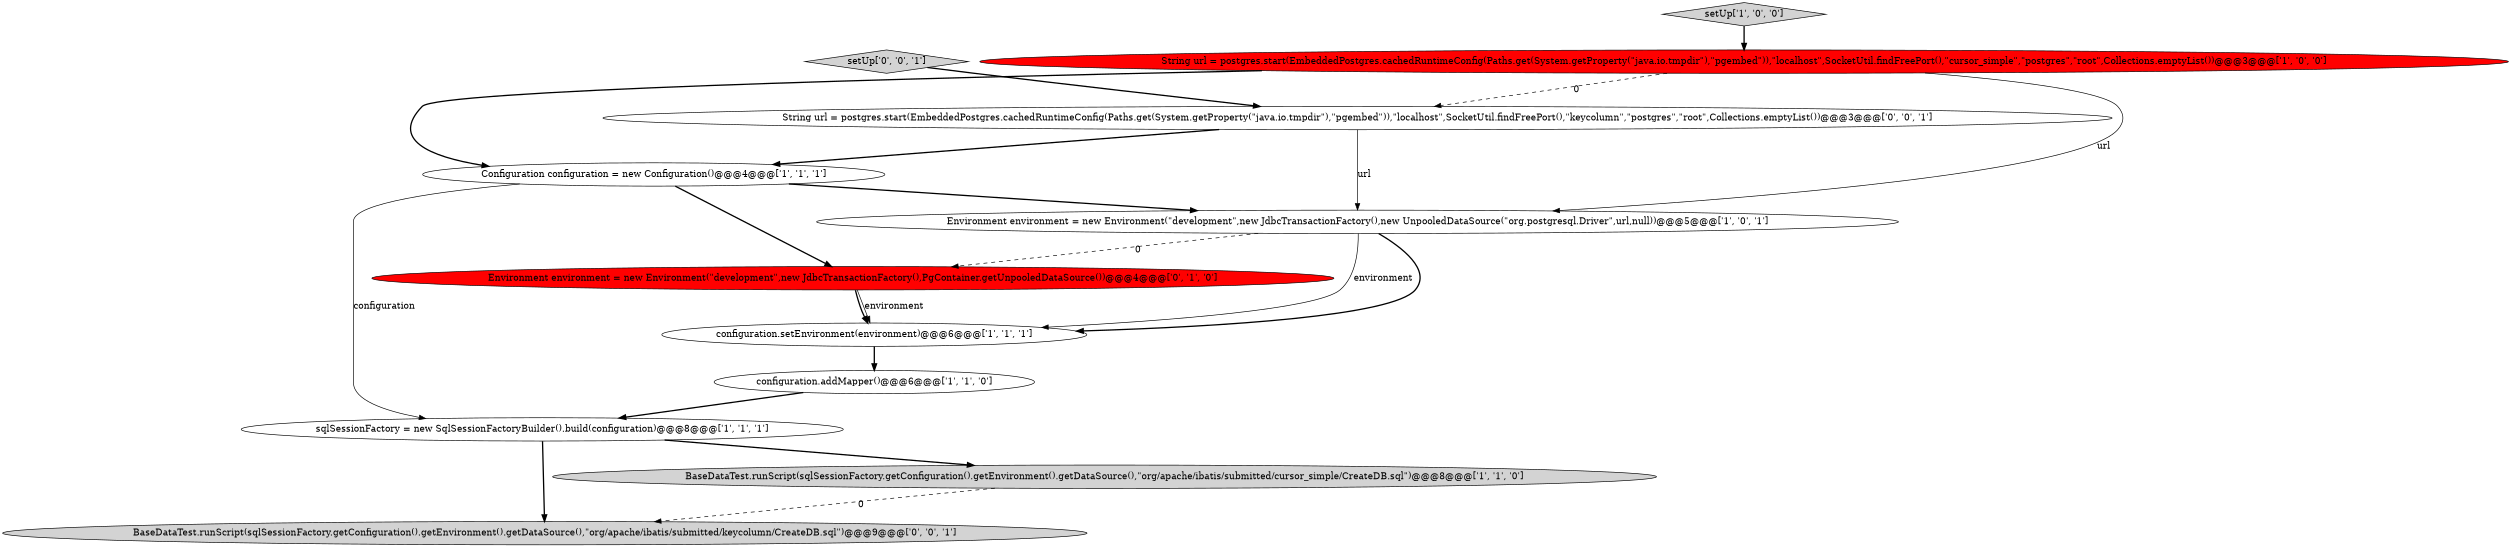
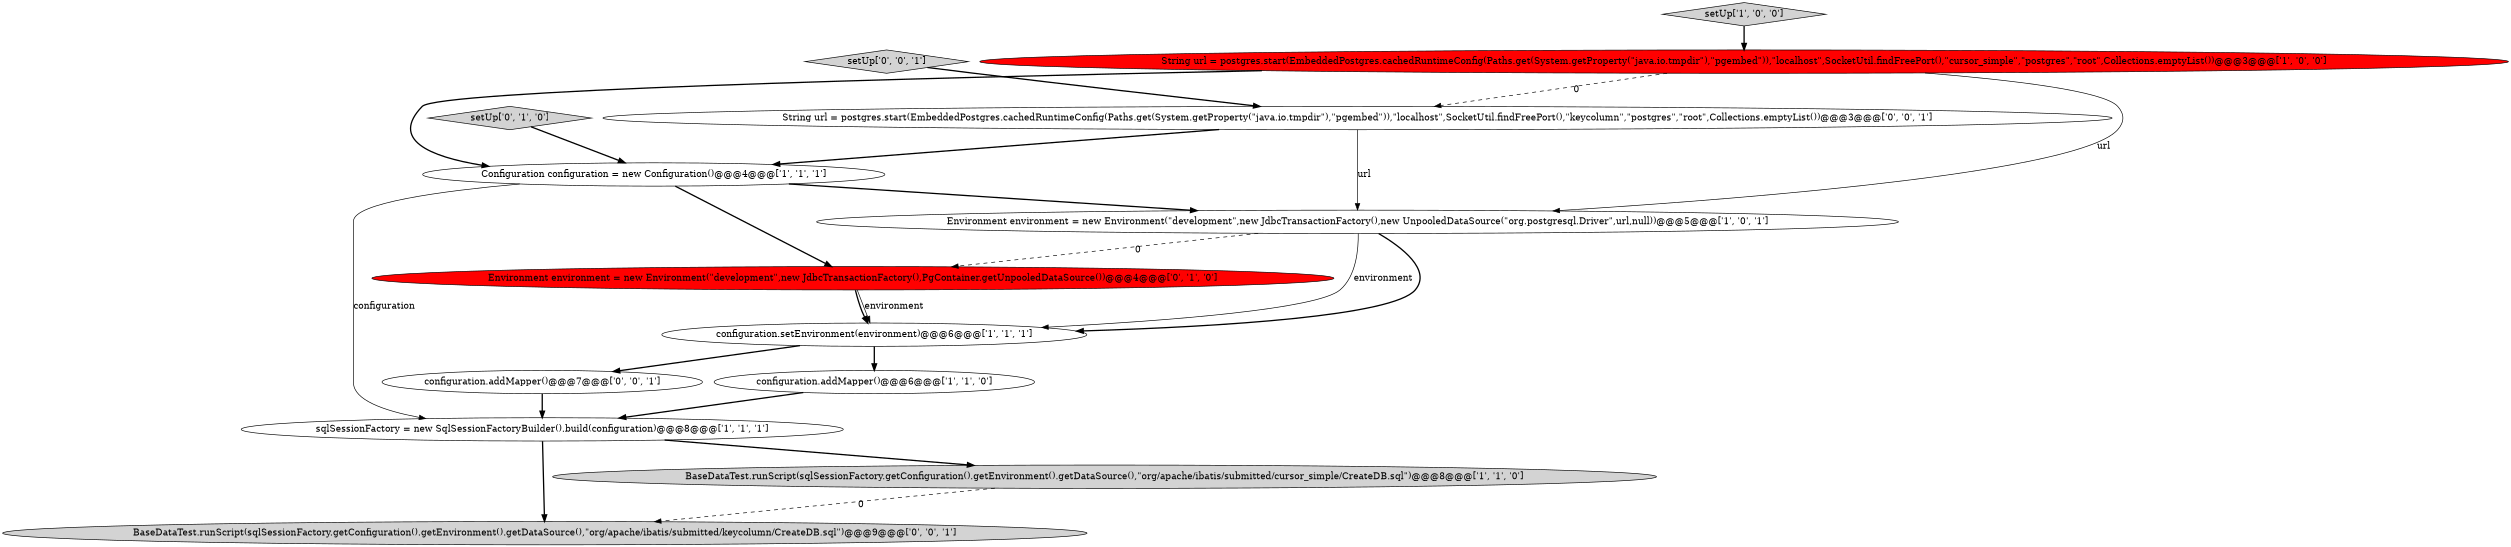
node "setUp['0', '1', '0']": added
node "configuration.addMapper()@@@7@@@['0', '0', '1']": added
